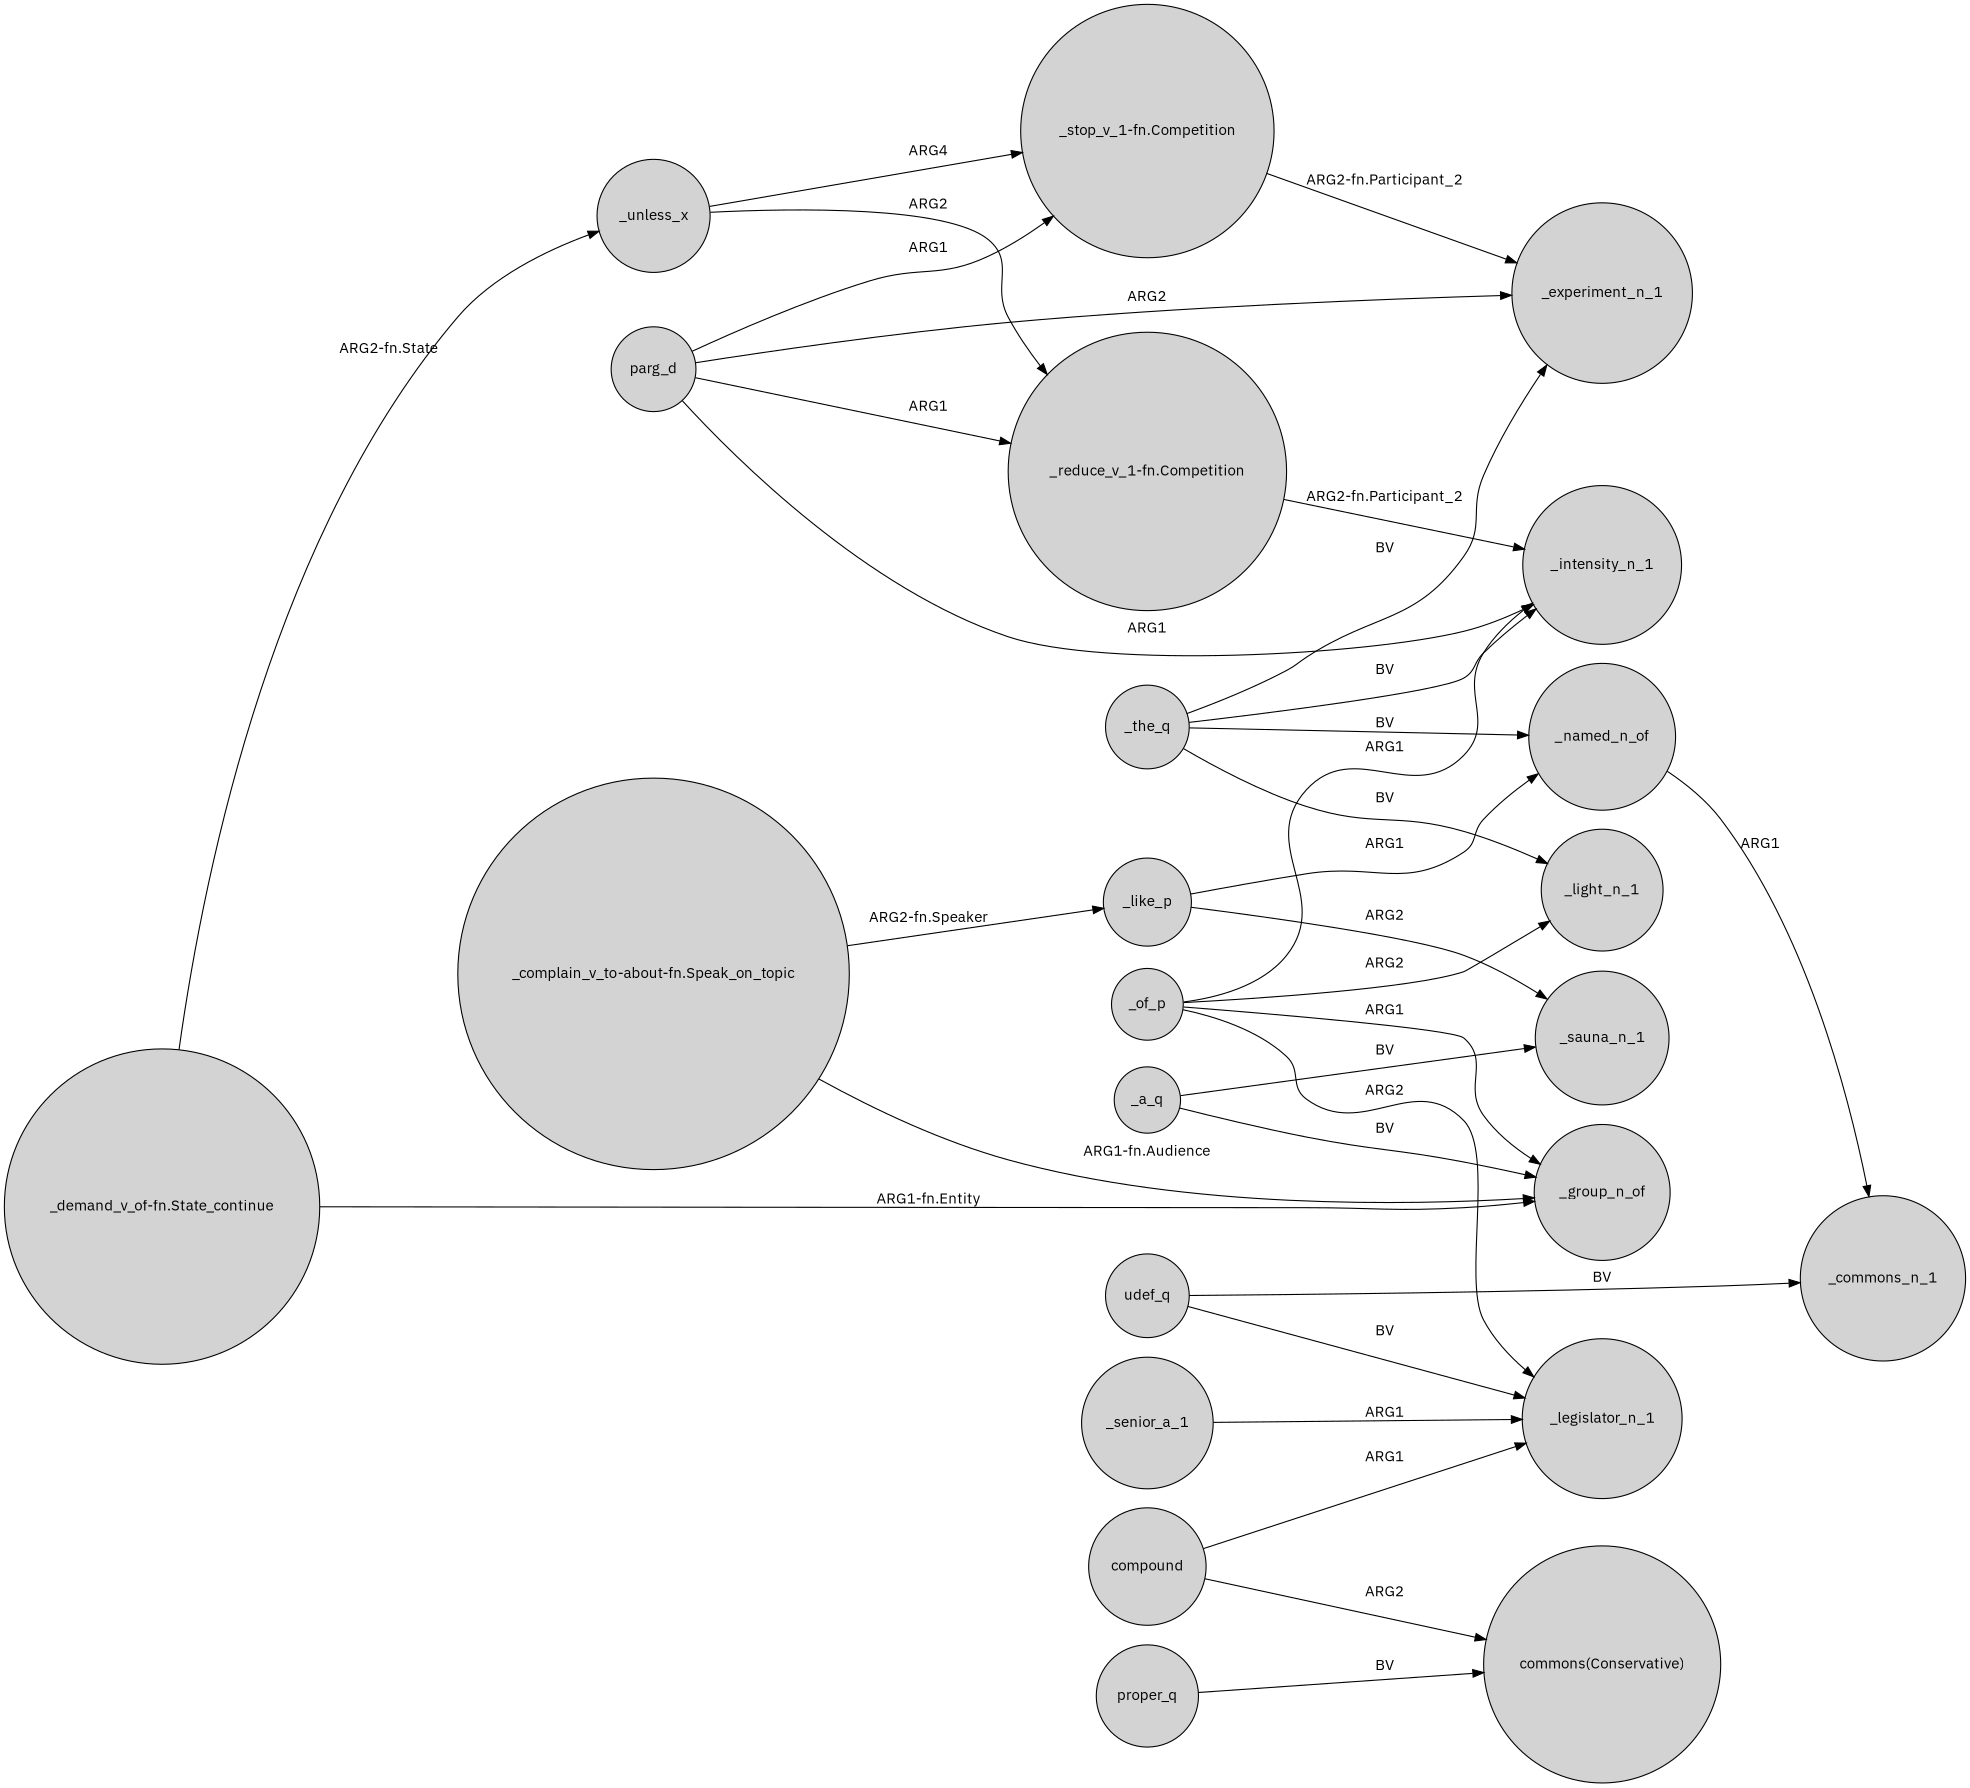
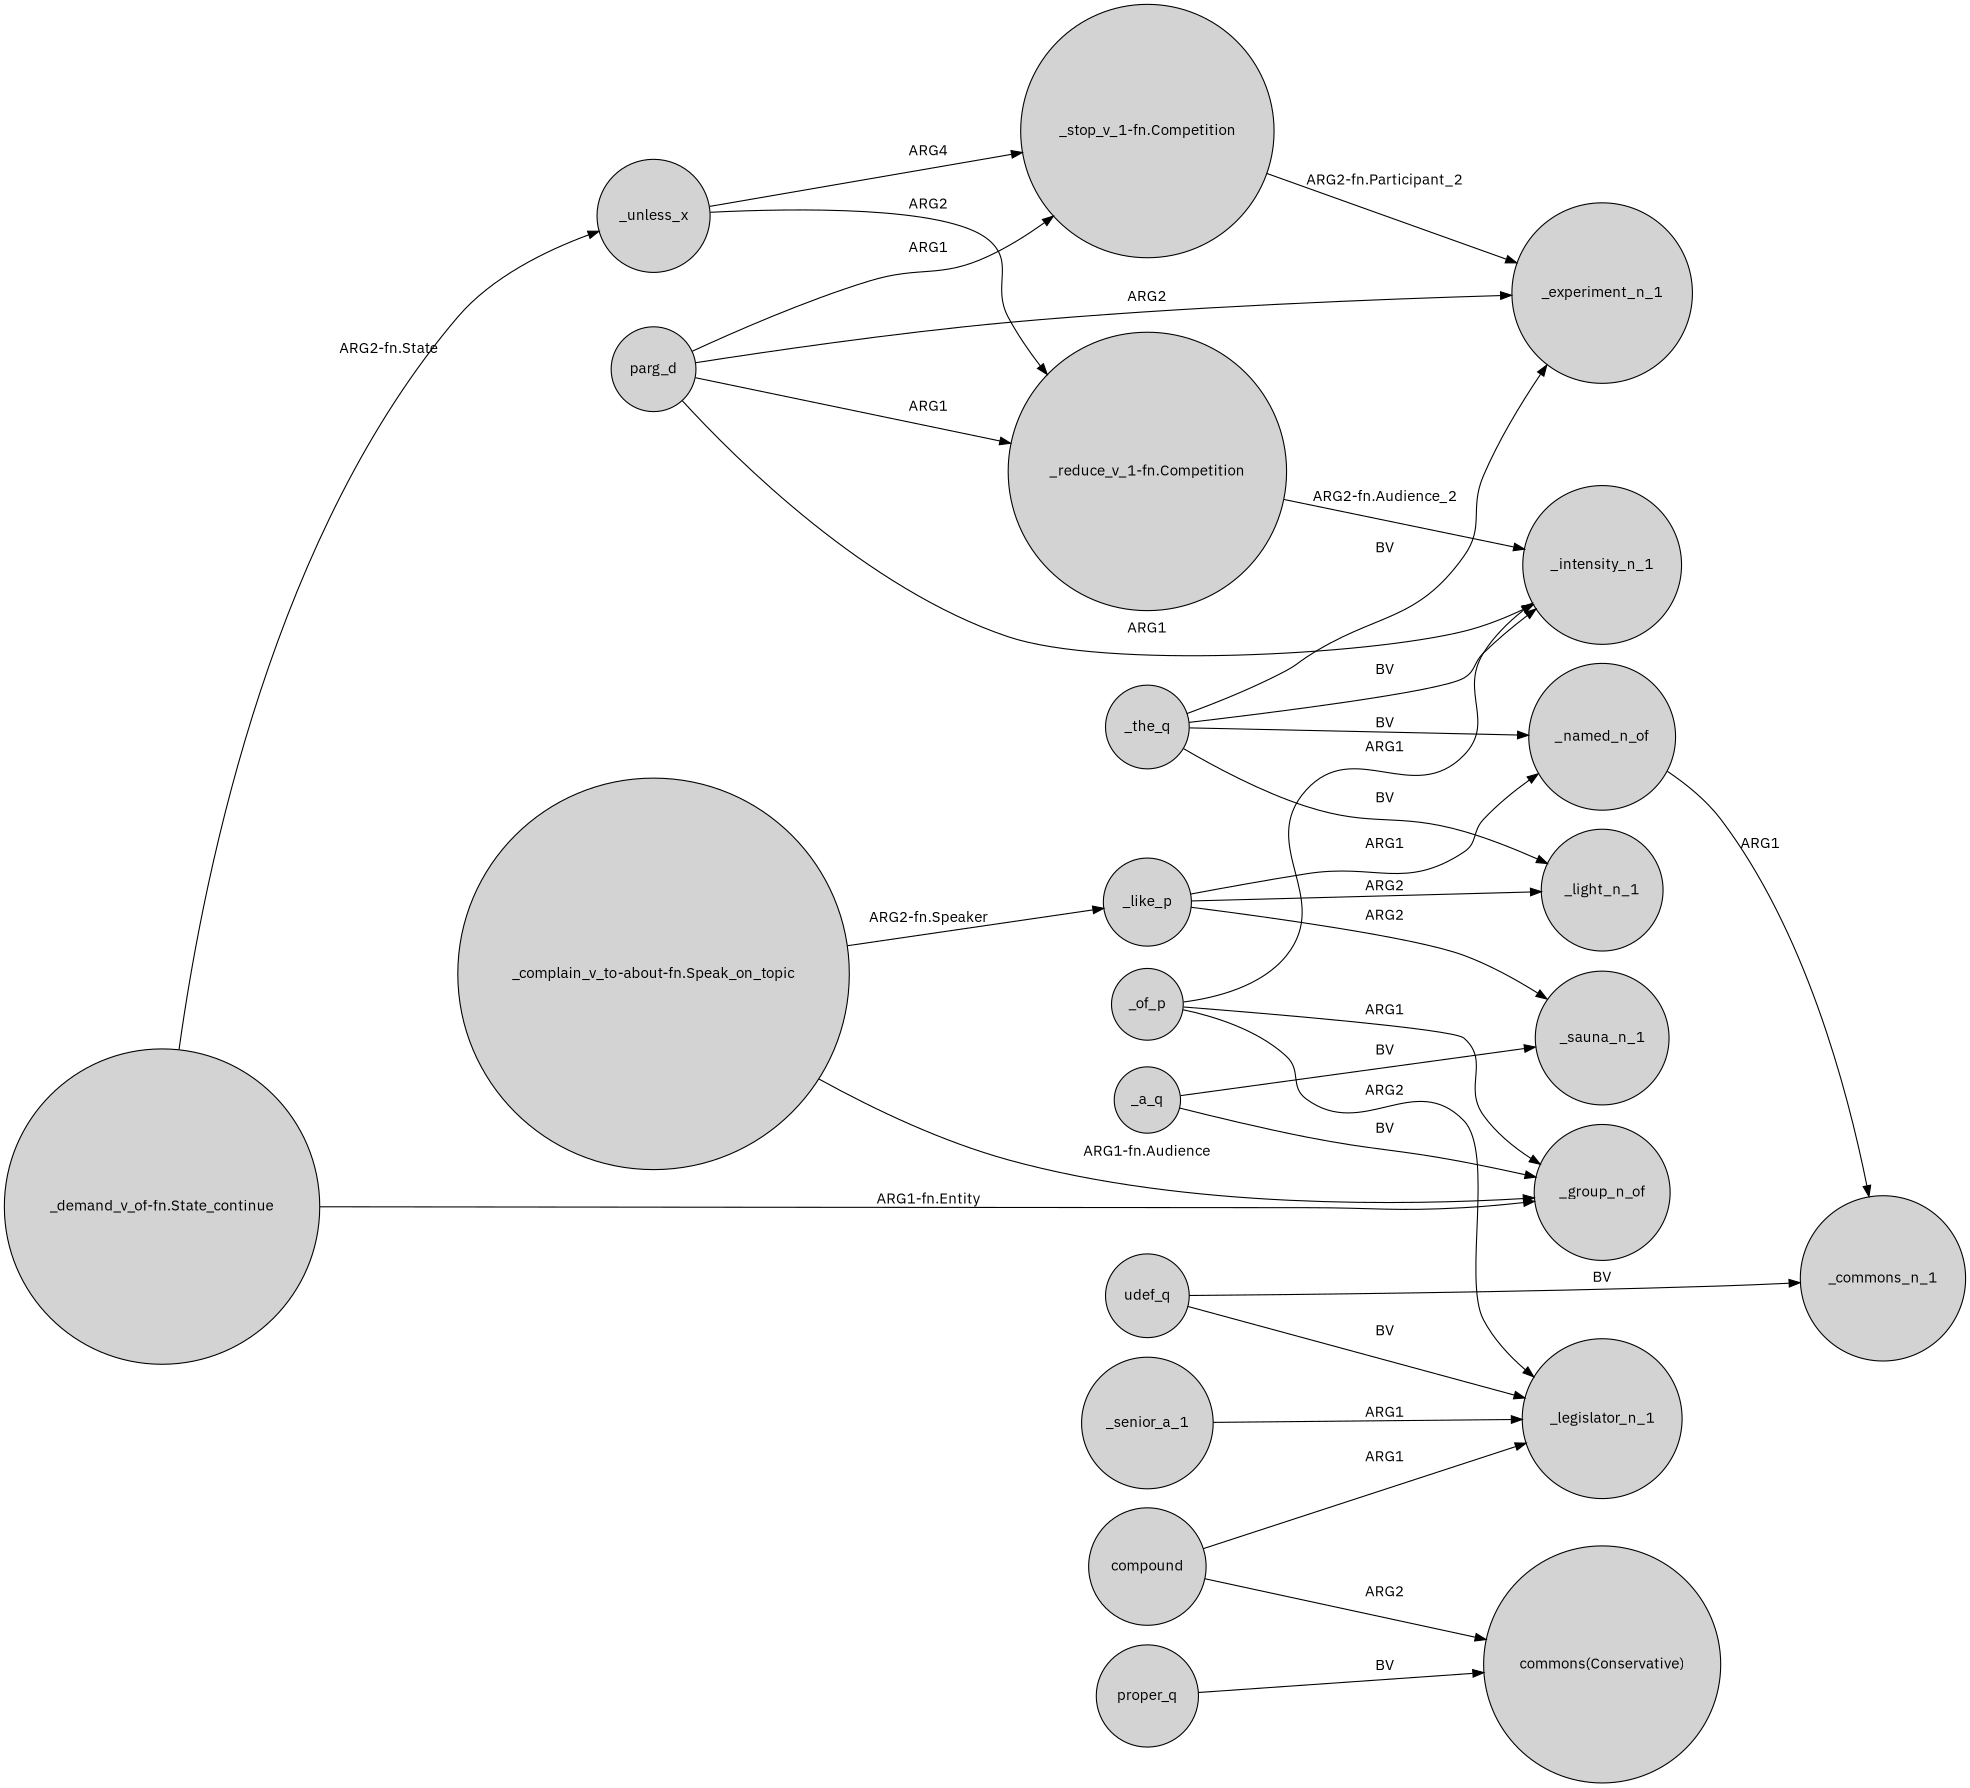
edge "_reduce_v_1-fn.Competition" -> "_intensity_n_1": label "ARG2-fn.Participant_2" -> "ARG2-fn.Audience_2"
edge "_of_p" -> "_light_n_1": now "_like_p" -> "_light_n_1"
